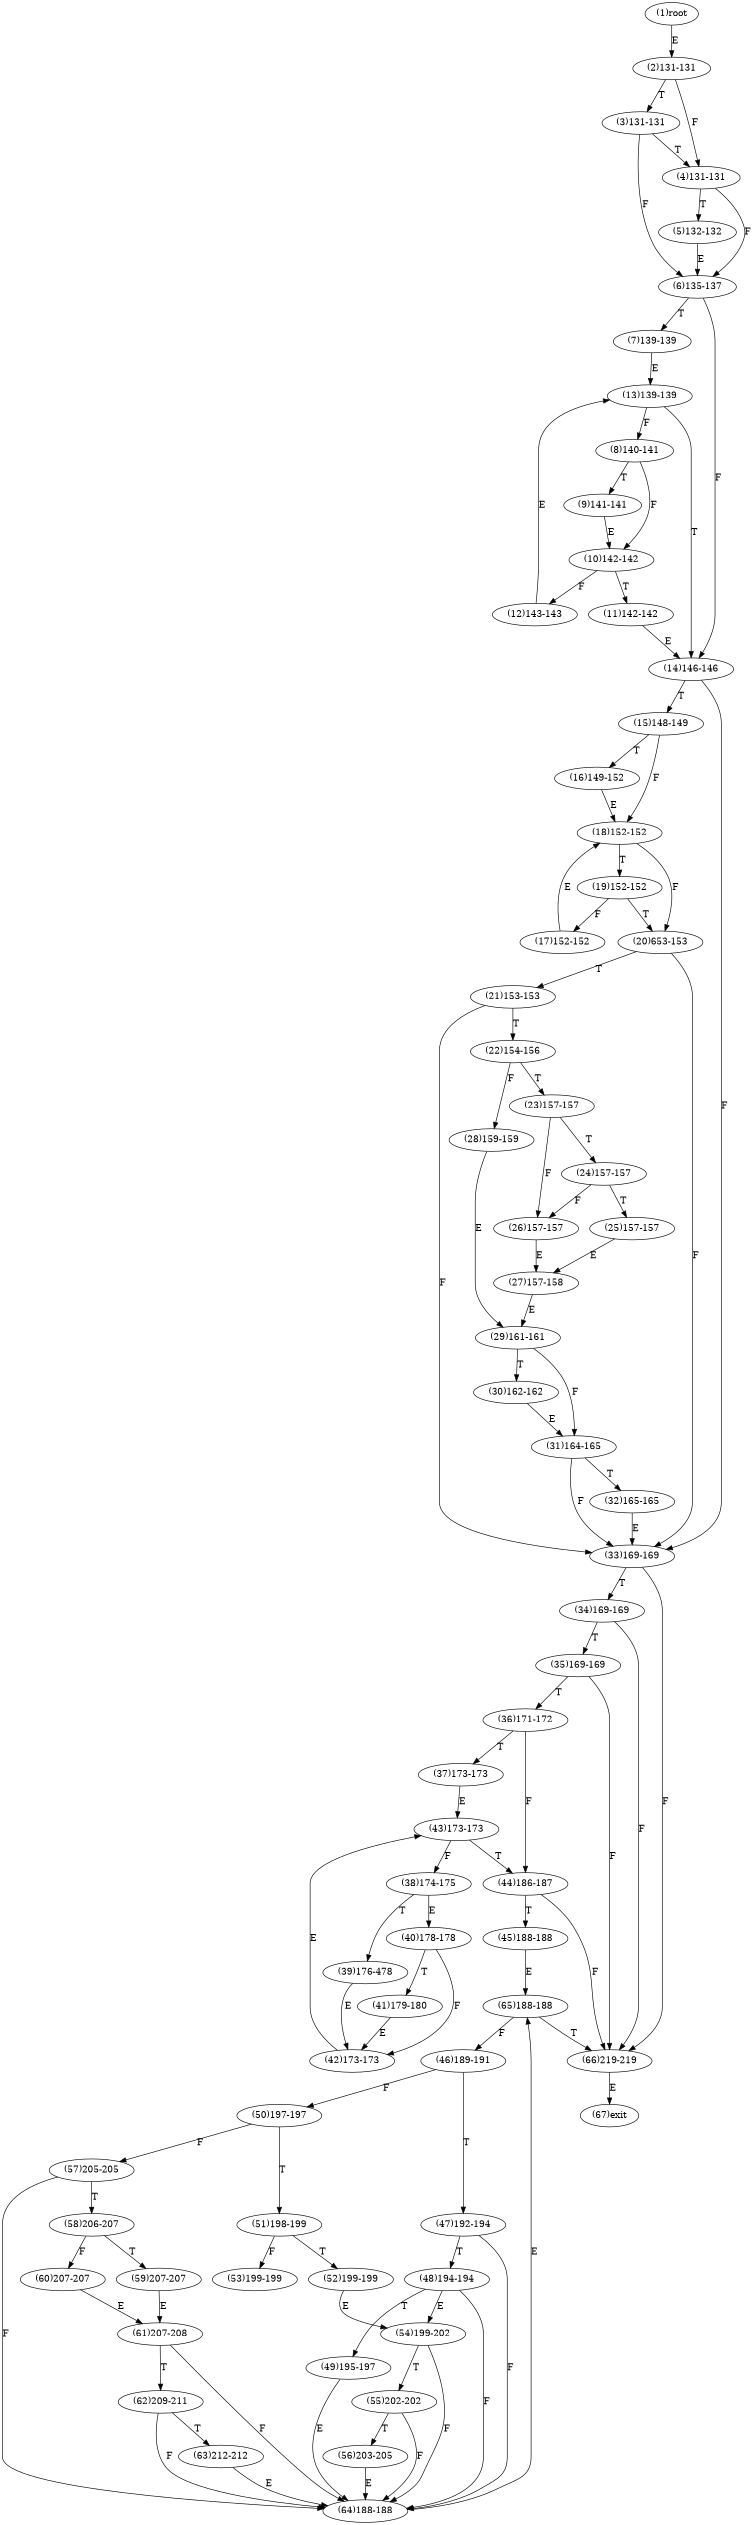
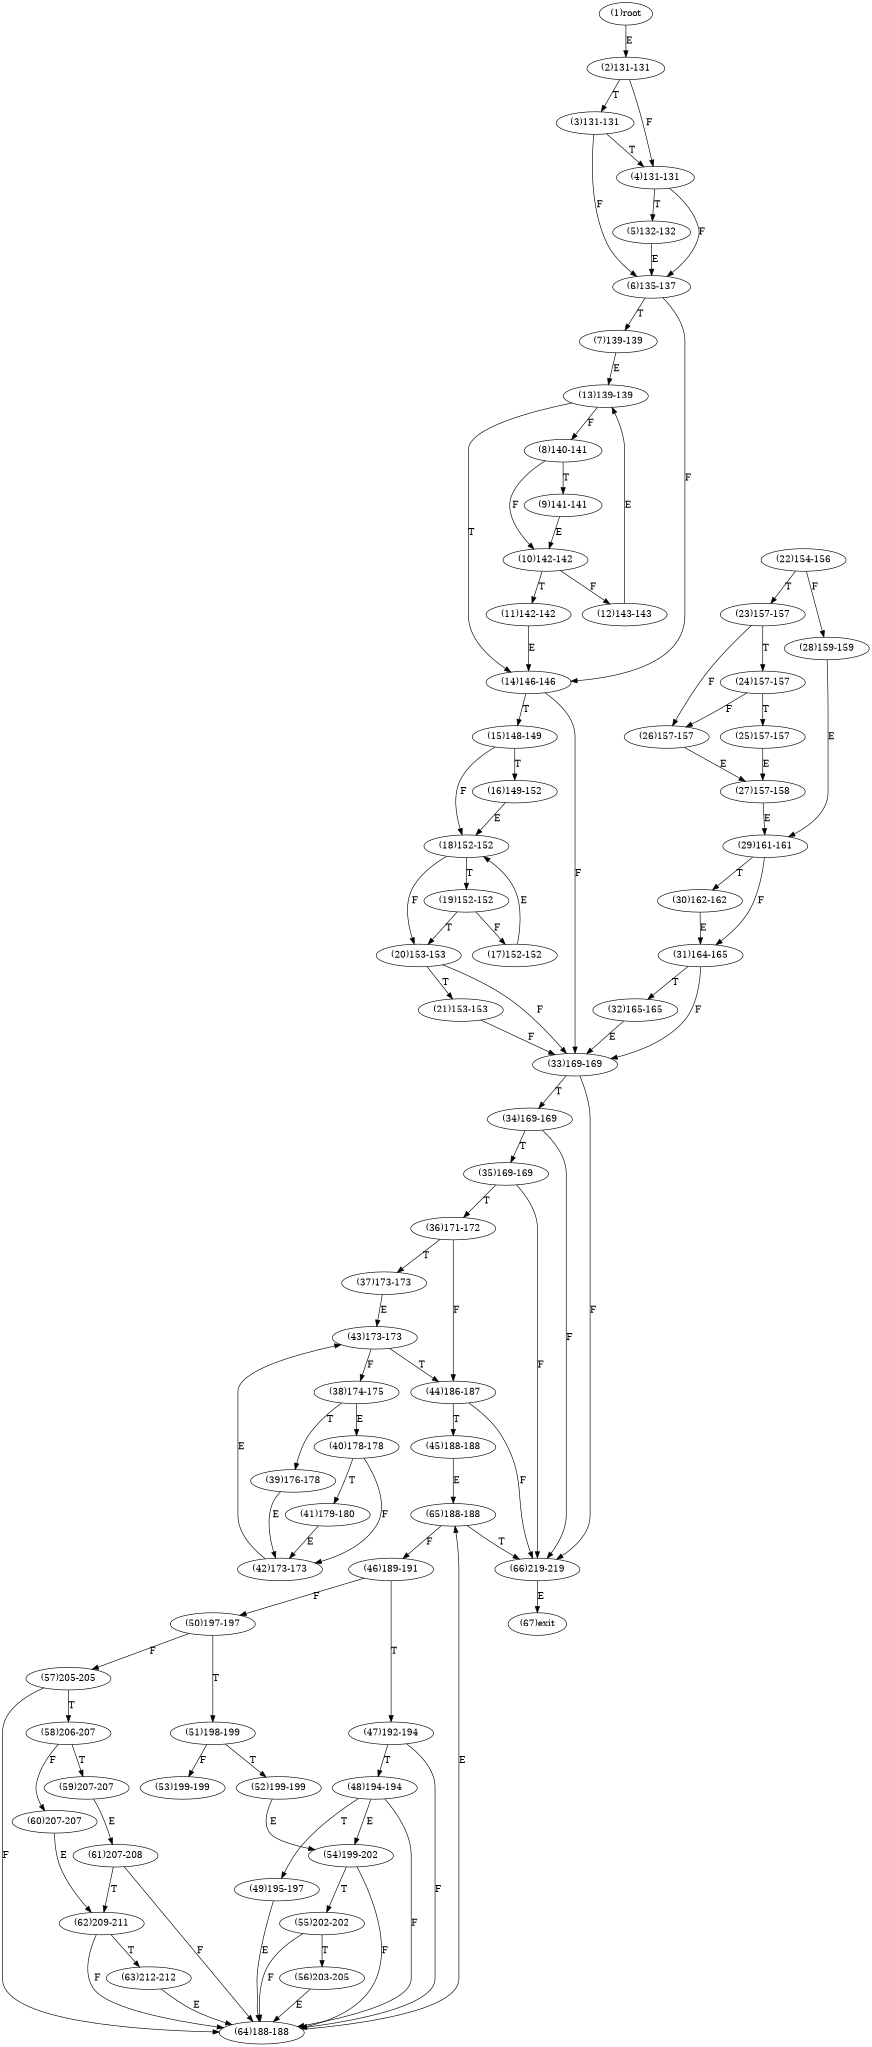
node "(20)653-153": label "(20)653-153" -> "(20)153-153"
edge "(21)153-153" -> "(22)154-156": removed, label "T"
node "(39)176-478": label "(39)176-478" -> "(39)176-178"
edge "(60)207-207" -> "(61)207-208": now "(60)207-207" -> "(62)209-211"
